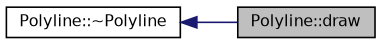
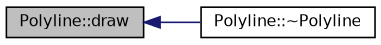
edge "Polyline::draw" -> "Polyline::~Polyline": reversed
